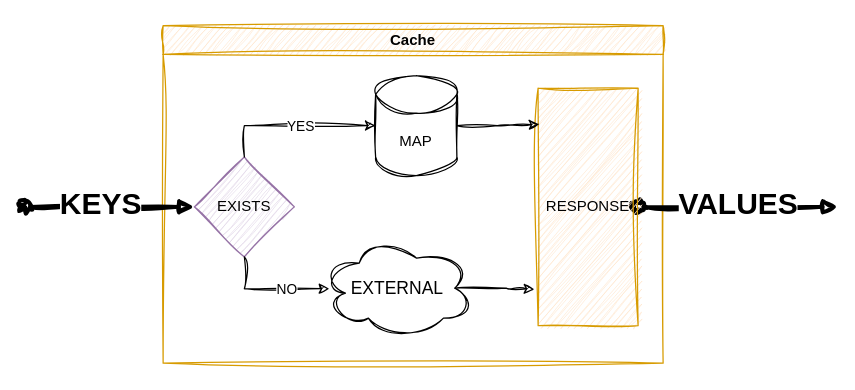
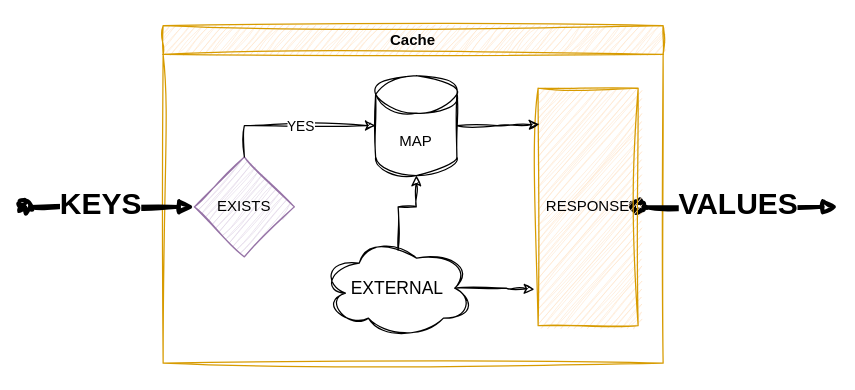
edge "EXTERNAL" -> "MAP": added
edge "EXISTS" -> "EXTERNAL": removed, label "NO"
